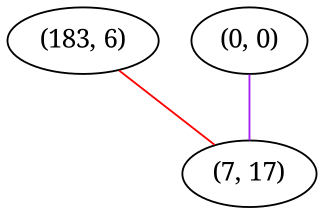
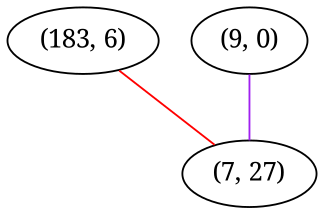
node "(0, 0)": label "(0, 0)" -> "(9, 0)"
node "(7, 17)": label "(7, 17)" -> "(7, 27)"
